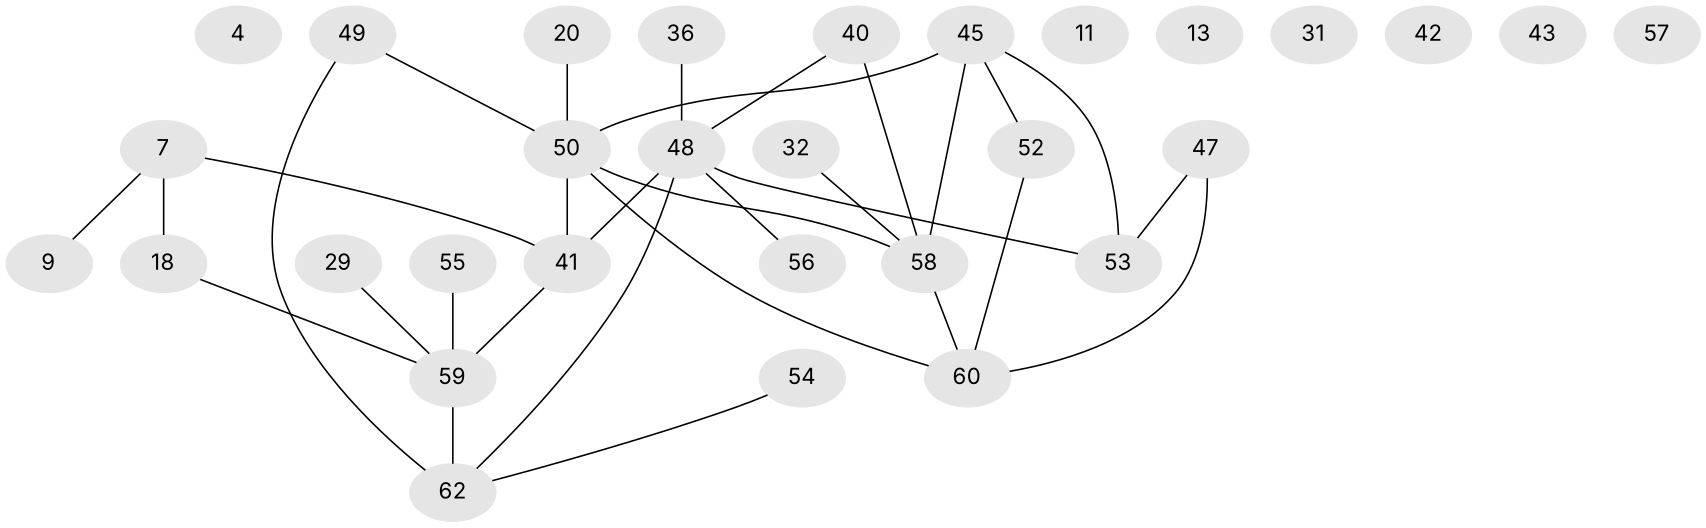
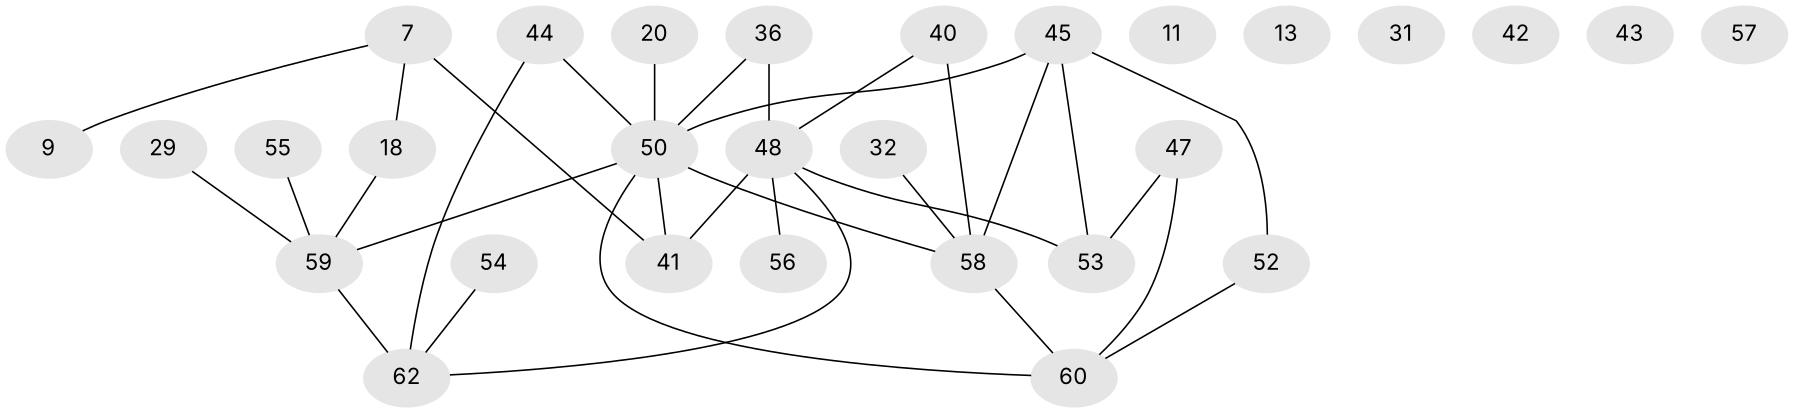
node "4": removed
node "49": label "49" -> "44"
edge "36" -- "50": added
edge "41" -- "59": now "50" -- "59"
